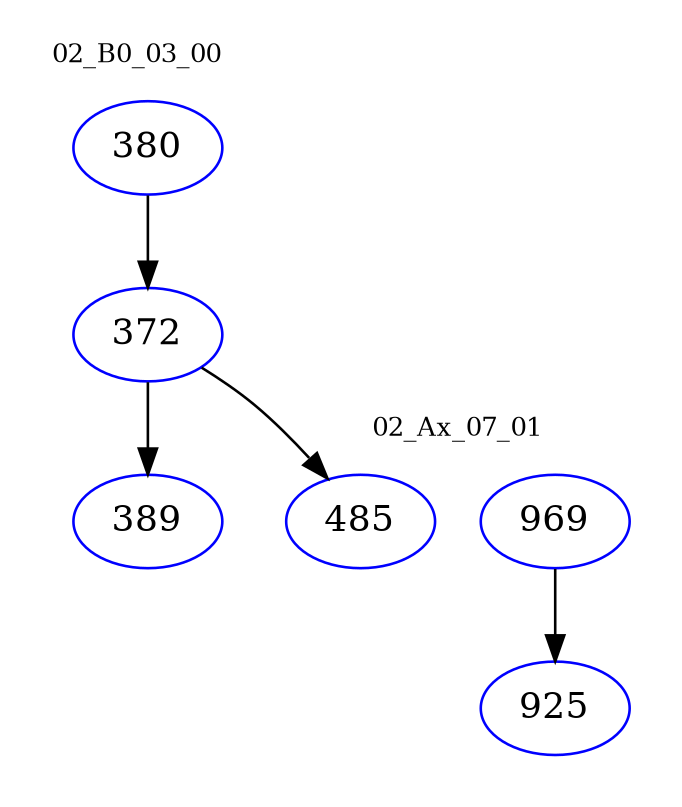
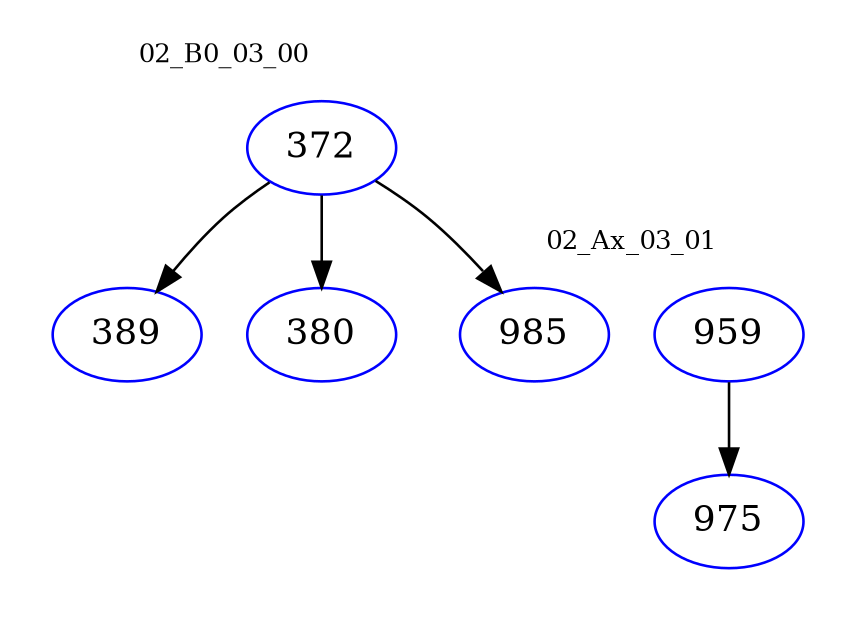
edge "380" -> "372": reversed
cluster "02_Ax_07_01": label "02_Ax_07_01" -> "02_Ax_03_01"
node "485": label "485" -> "985"
node "969": label "969" -> "959"
node "925": label "925" -> "975"
